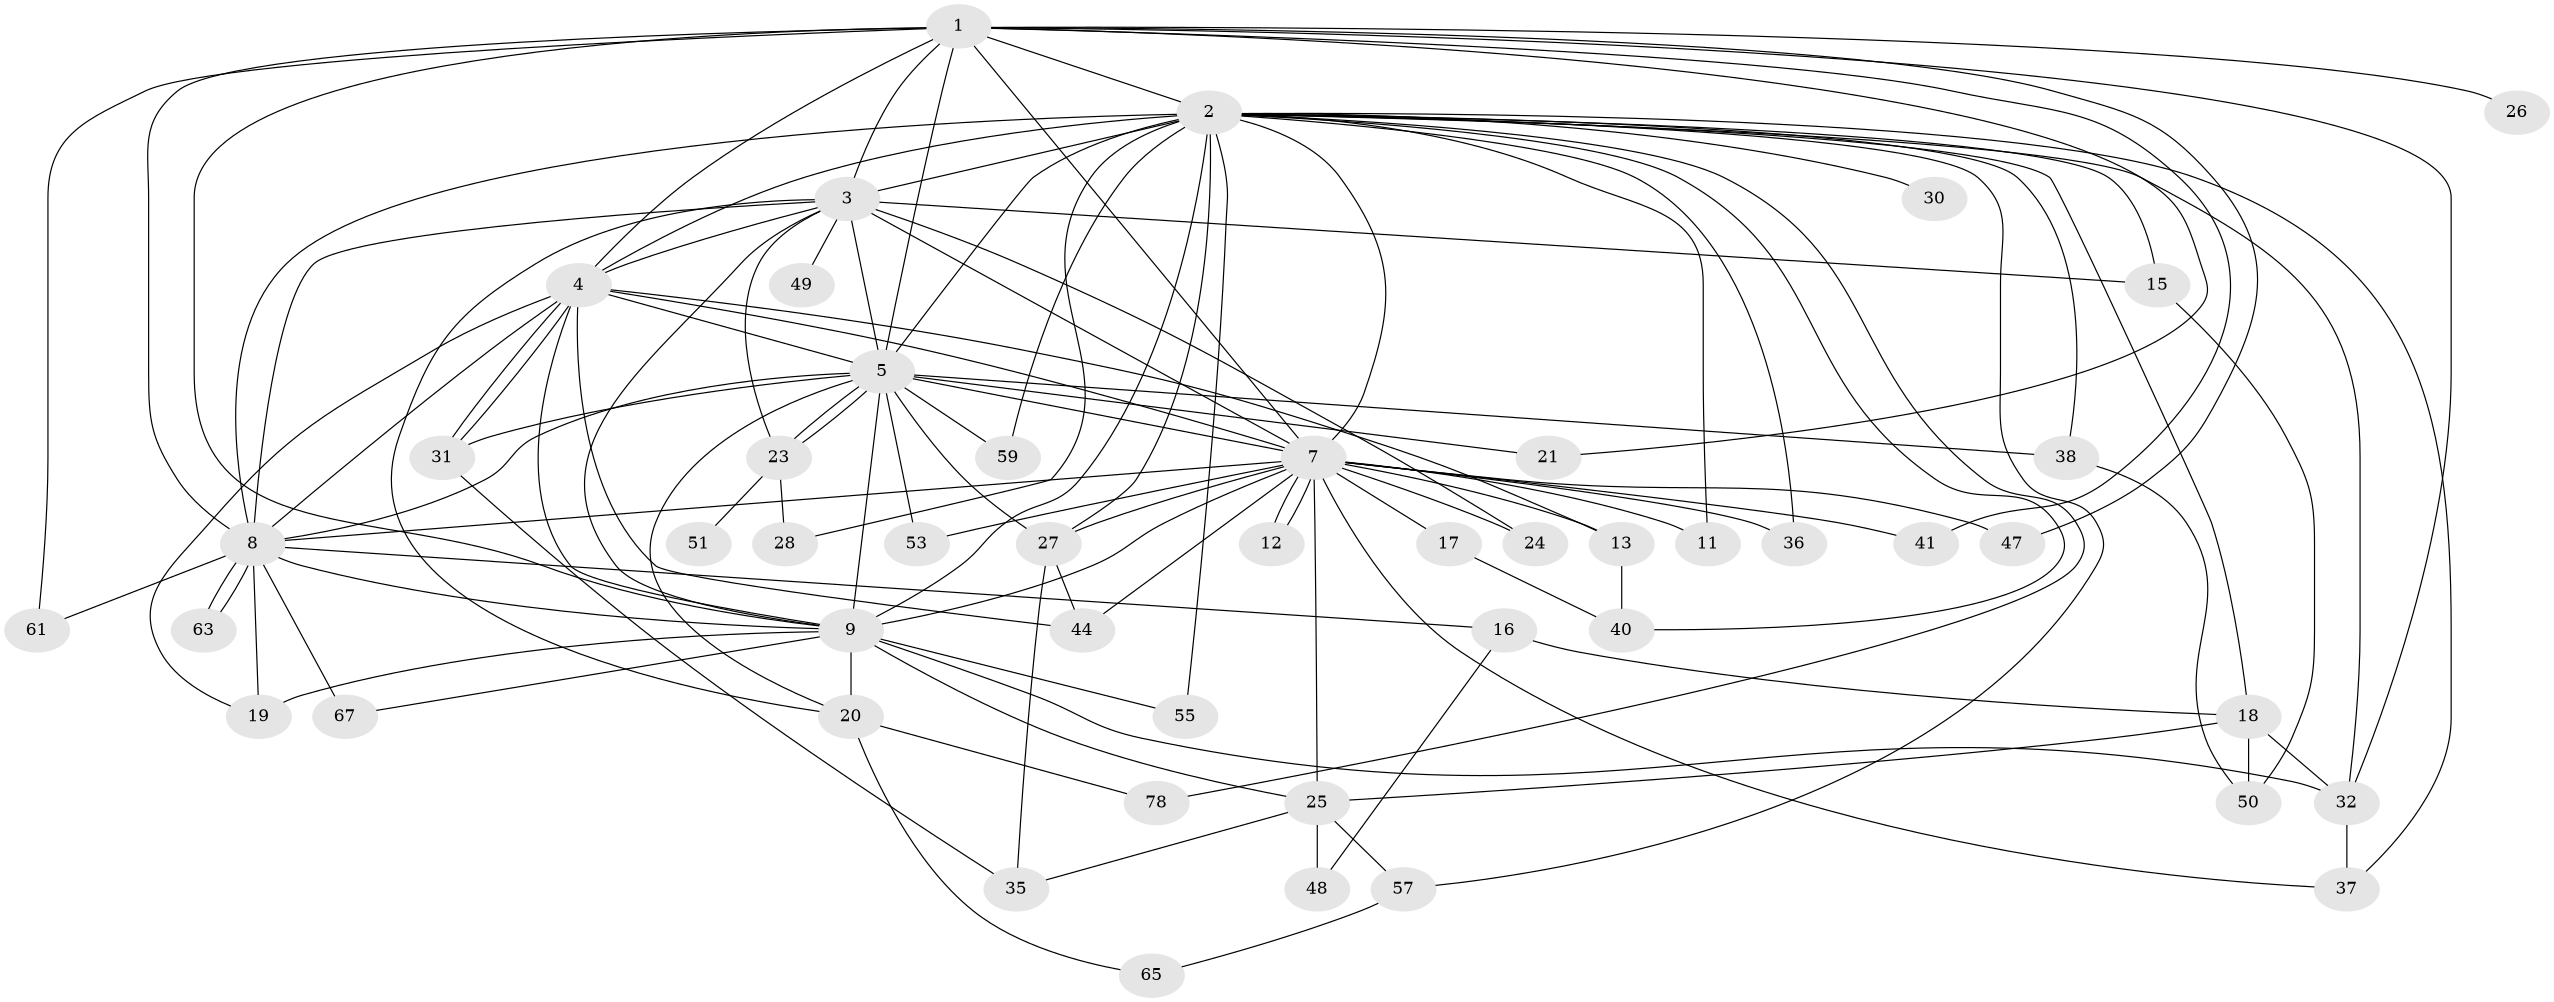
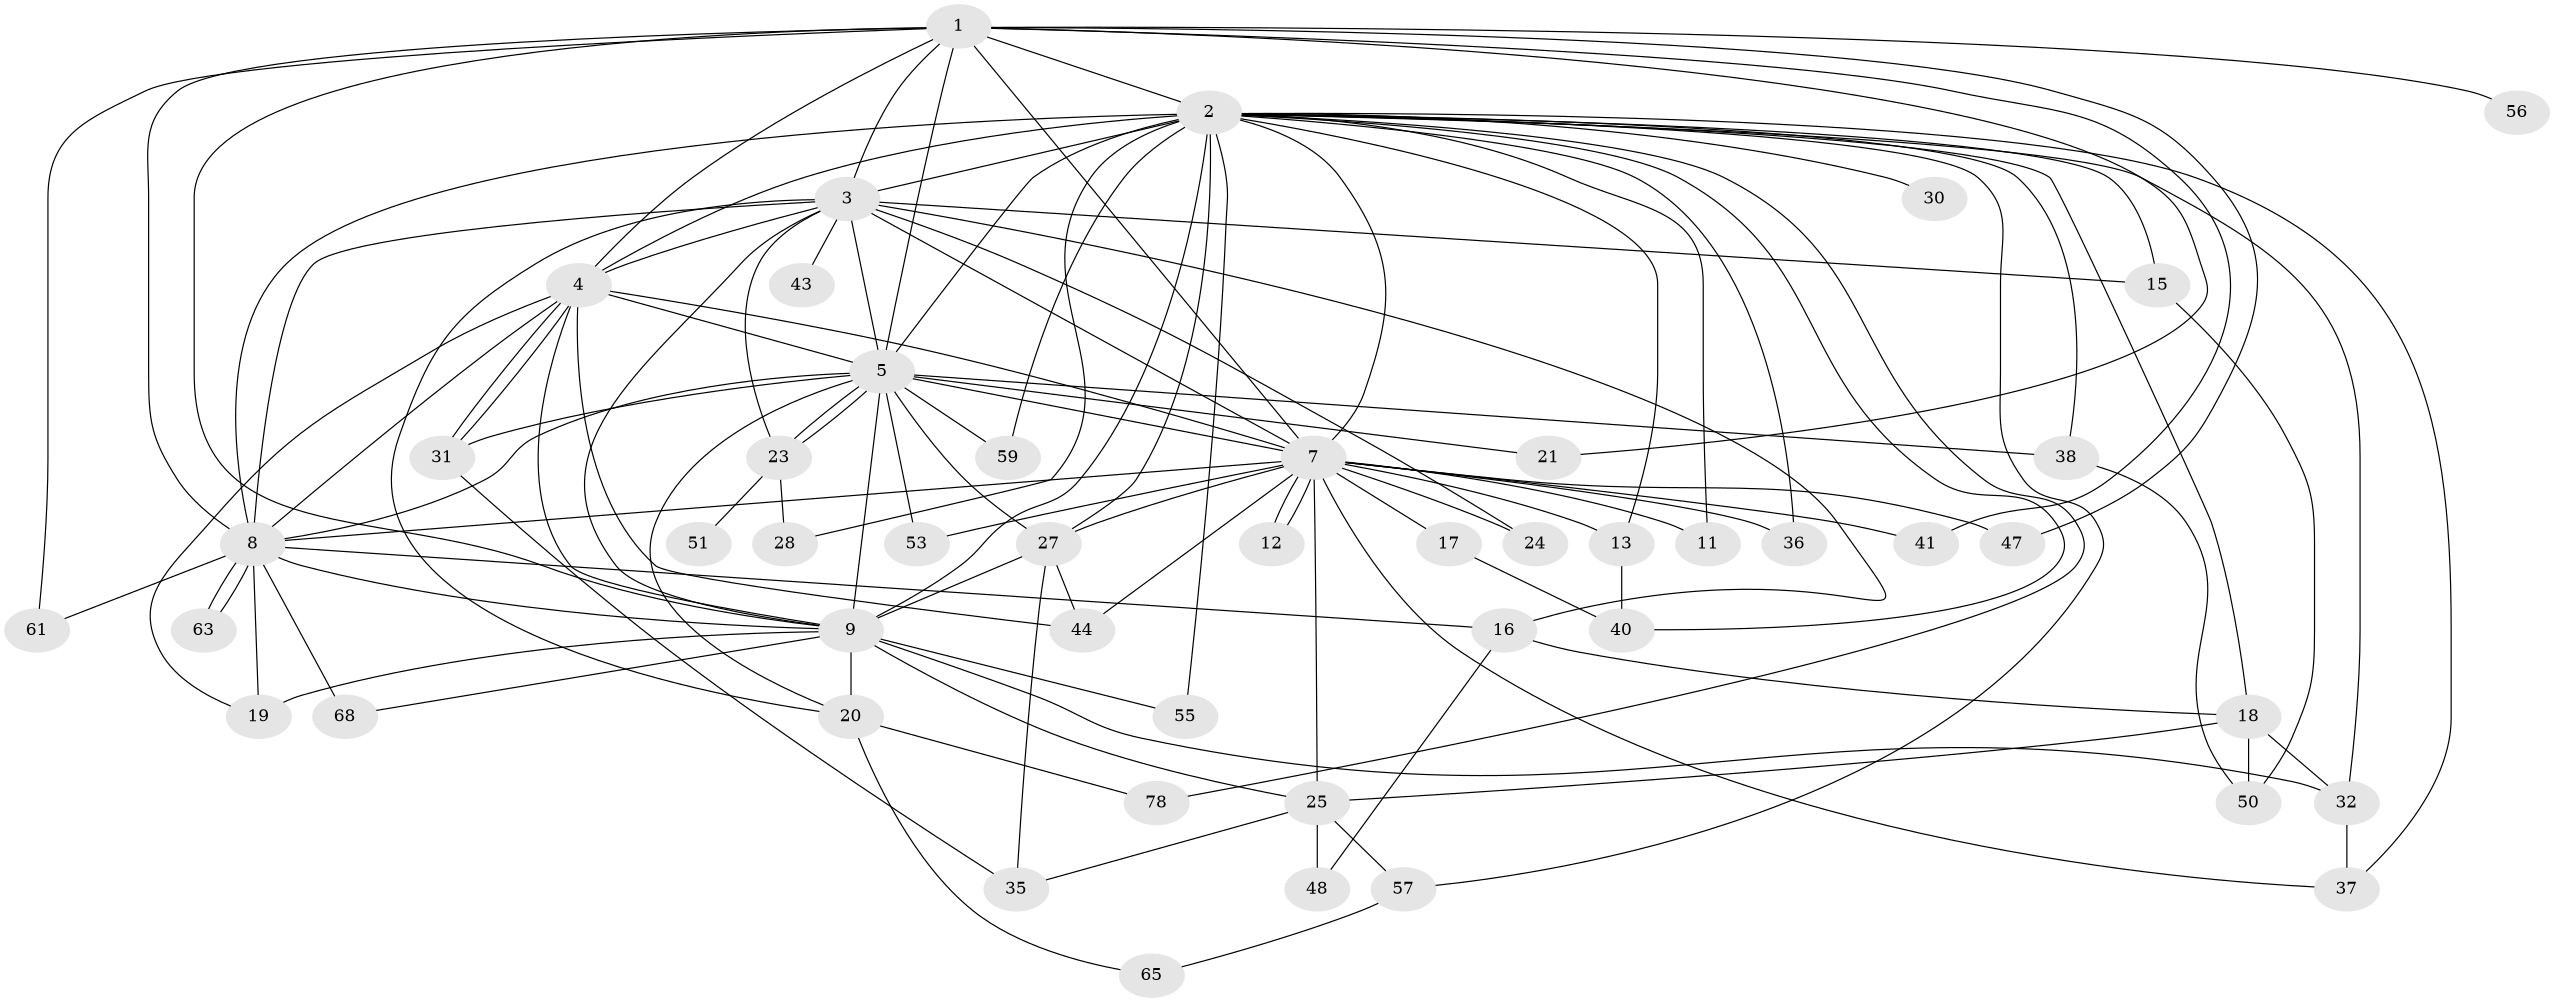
edge "1" -- "32": removed
node "26": label "26" -> "56"
node "49": label "49" -> "43"
edge "4" -- "13": now "2" -- "13"
edge "3" -- "16": added
edge "7" -- "9": now "27" -- "9"
node "67": label "67" -> "68"
